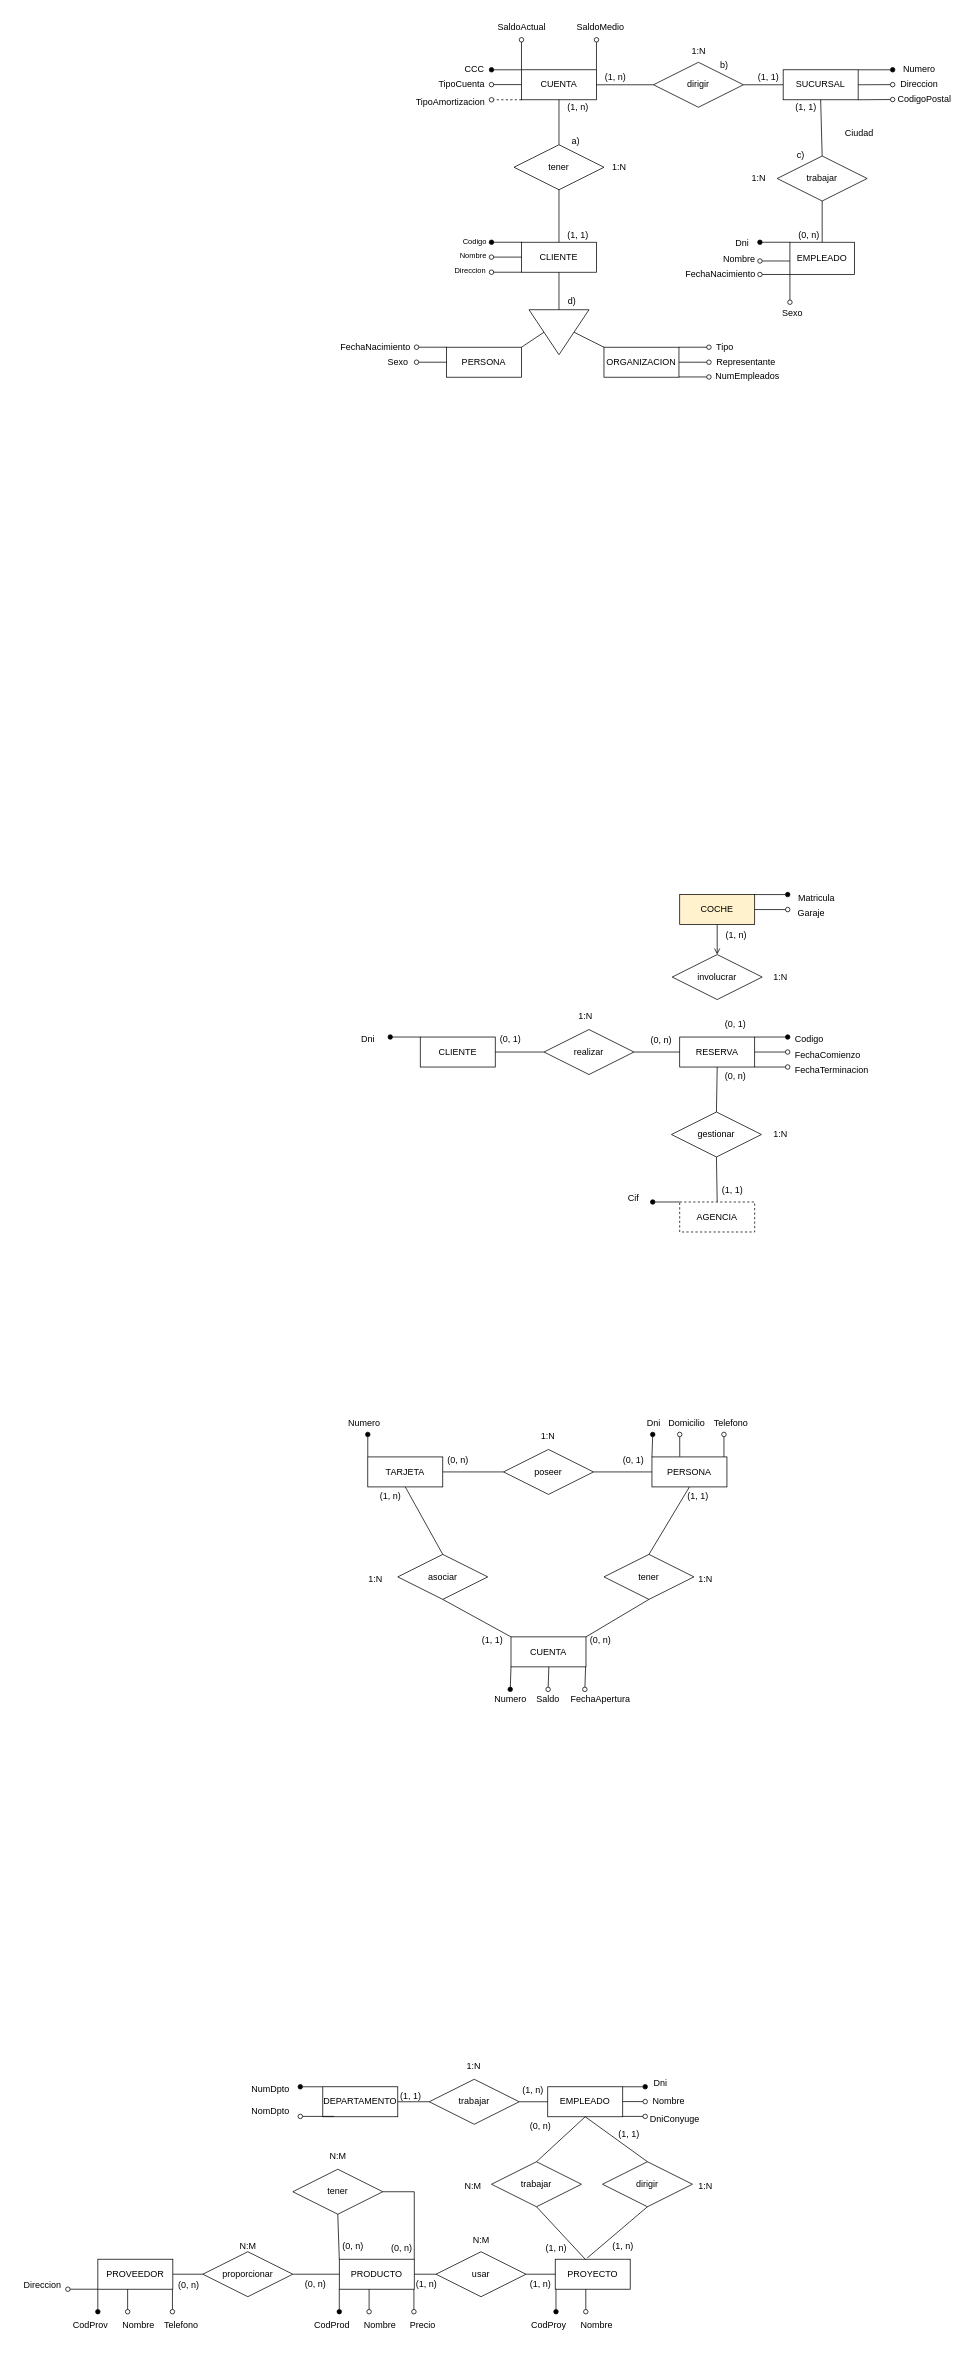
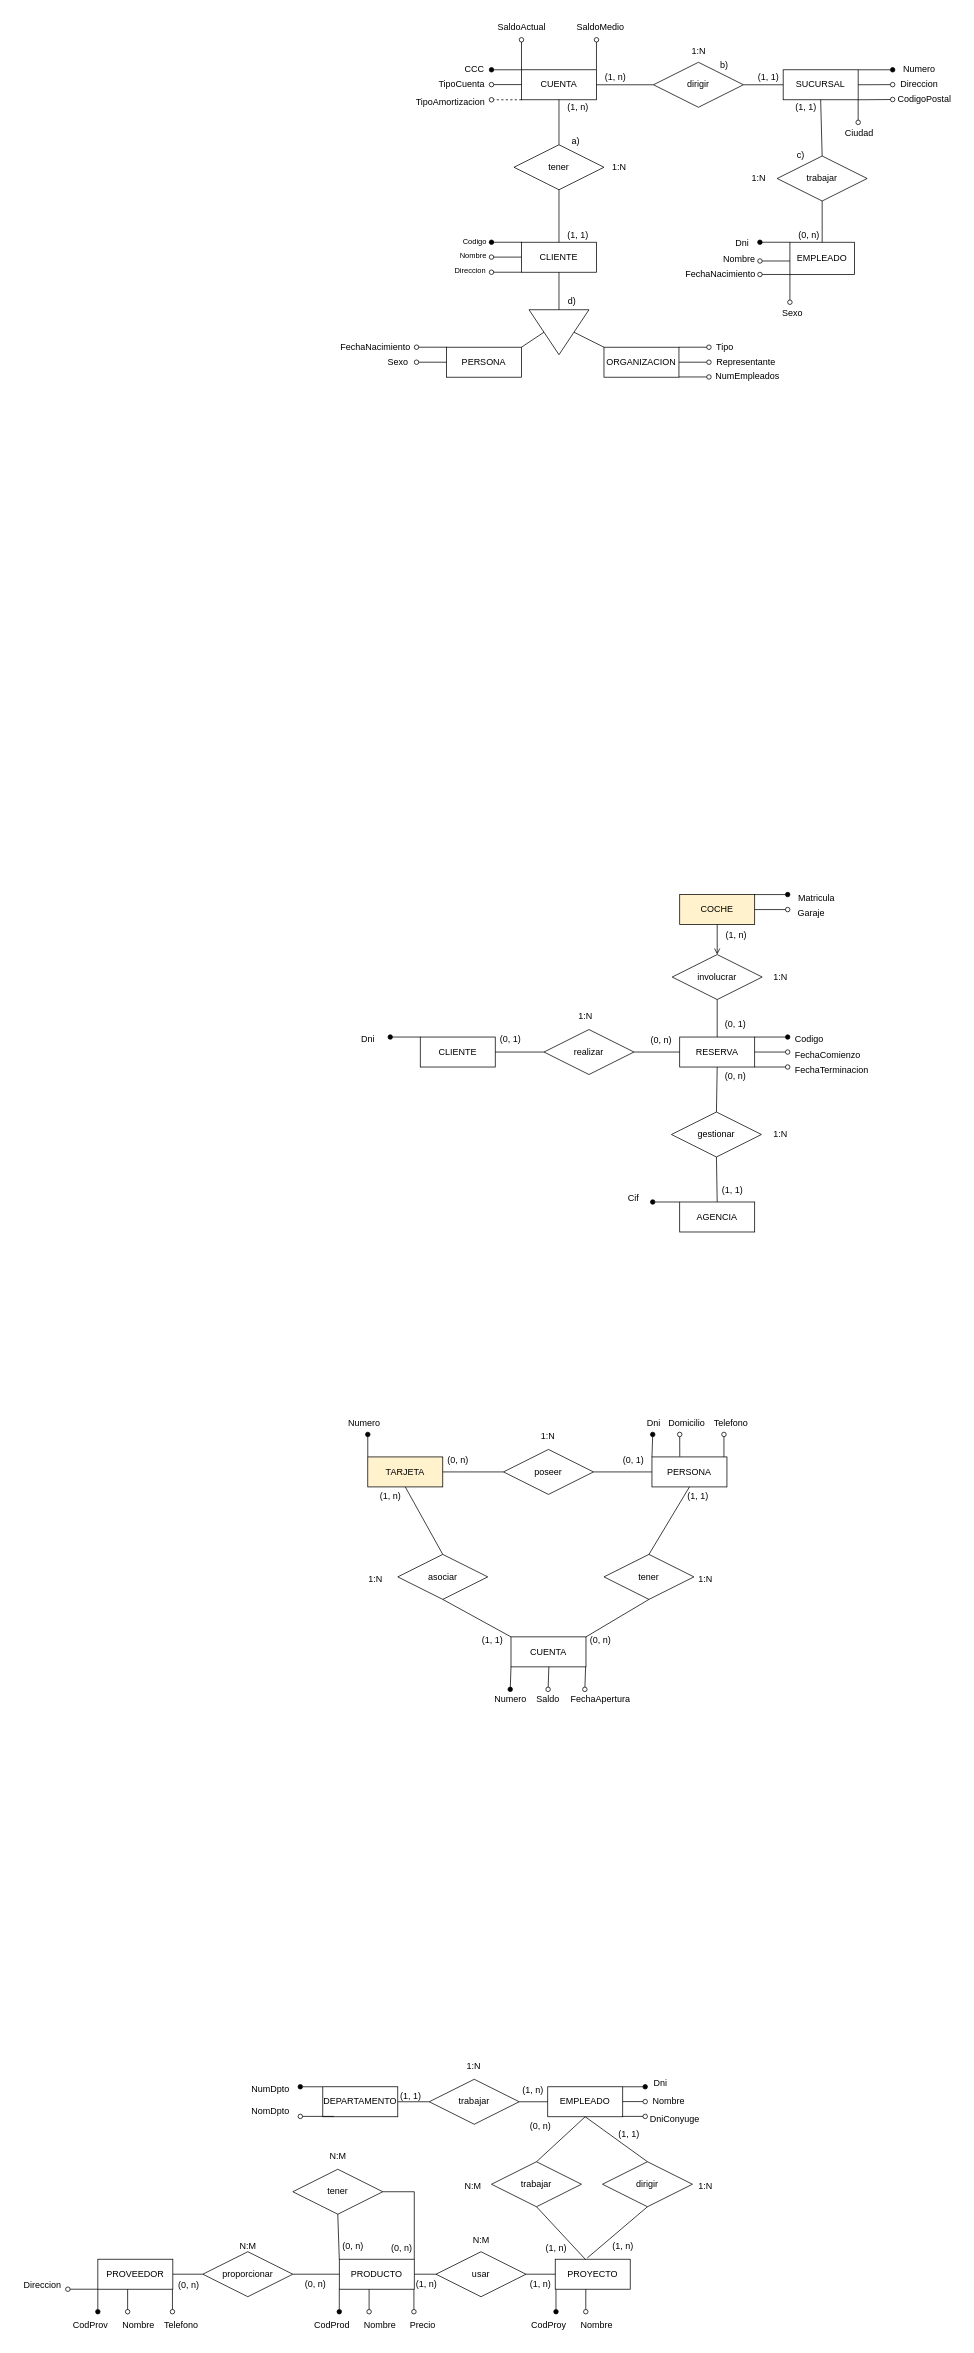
edge "SUCURSAL" -> "Ciudad": added
edge "involucrar" -- "RESERVA": added
node "AGENCIA": style dashed -> solid
node "TARJETA": fillcolor #ffffff -> #fff2cc
